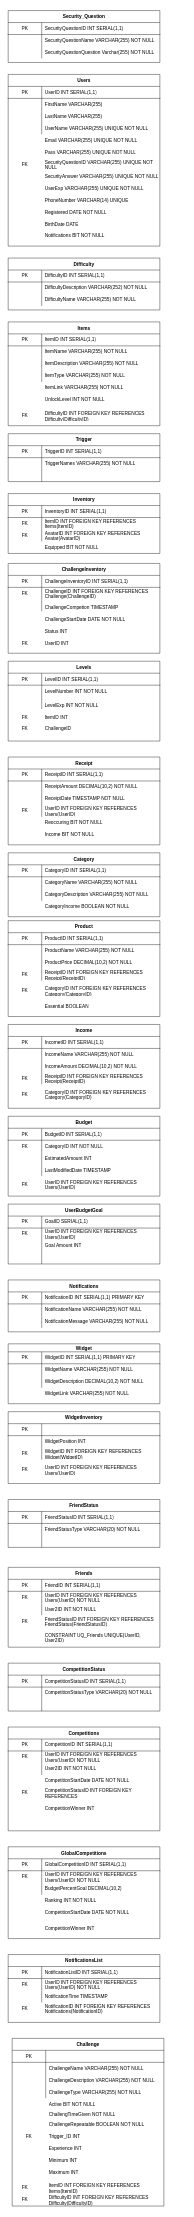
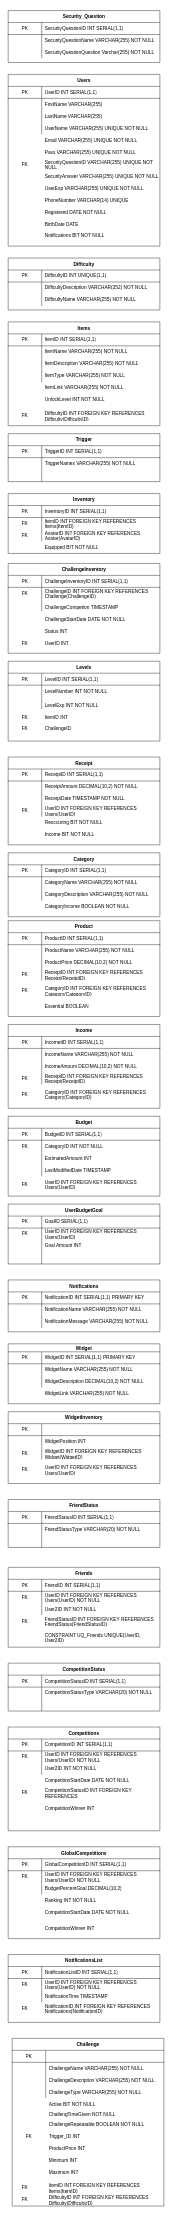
node "DifficultyID INT SERIAL(1,1)": label "DifficultyID INT SERIAL(1,1)" -> "DifficultyID INT UNIQUE(1,1)"
node "Experience INT": label "Experience INT" -> "ProductPrice INT"
